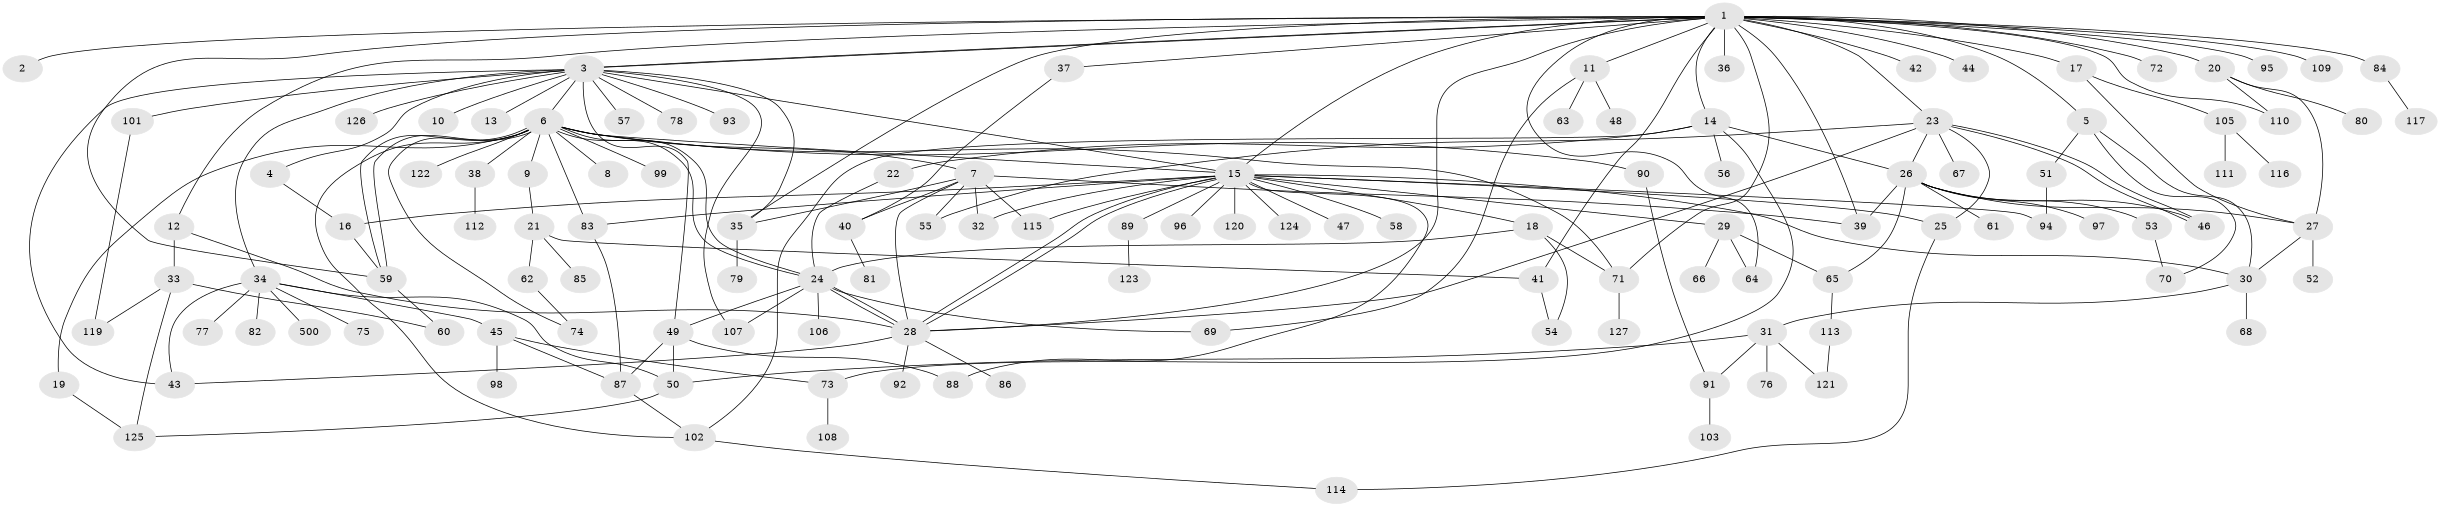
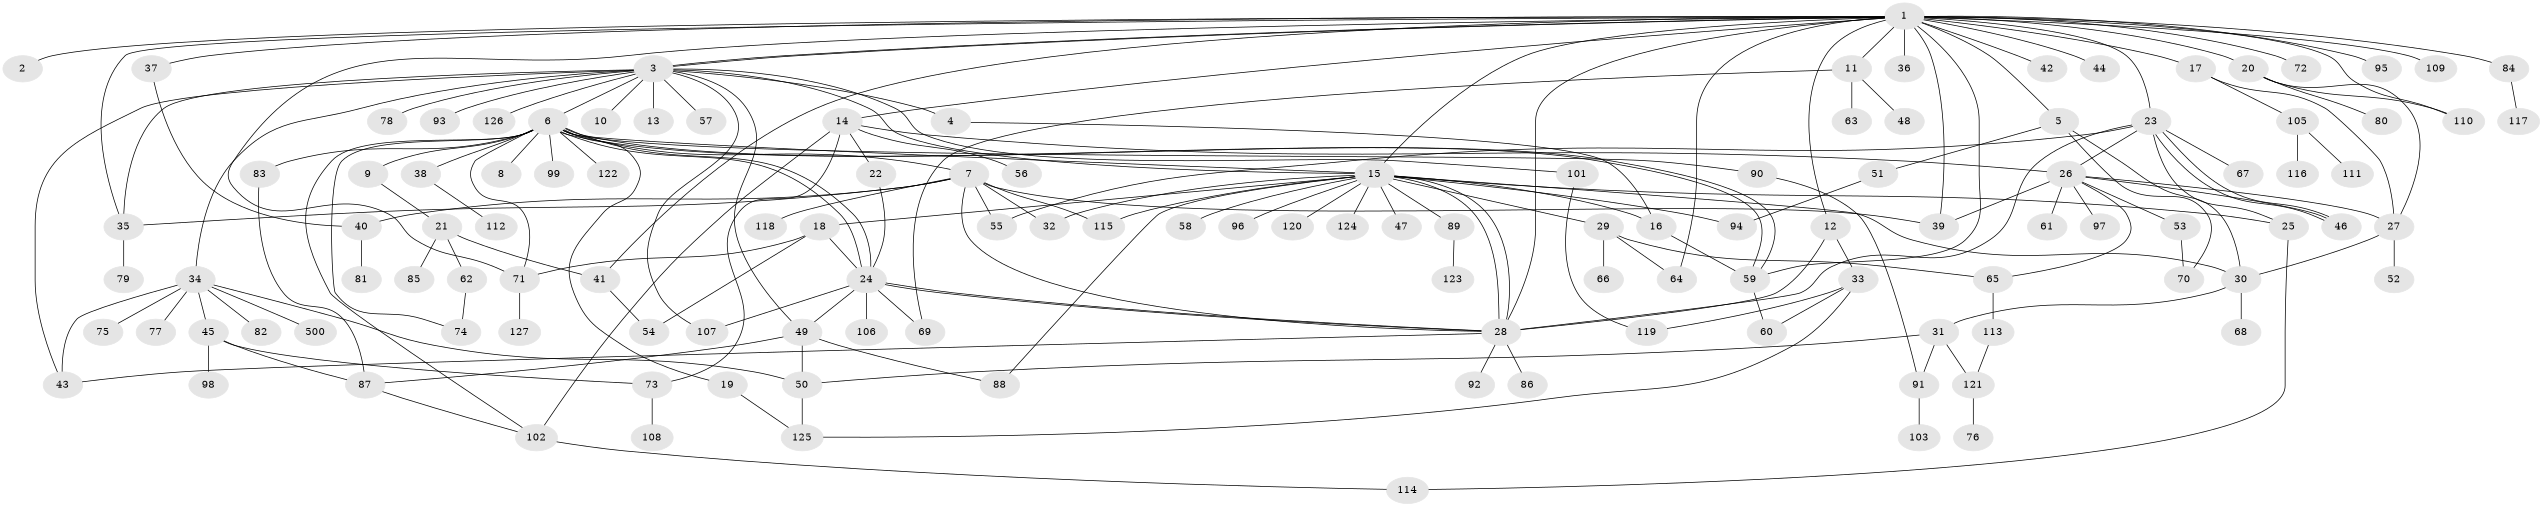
edge "15" -- "83": removed
node "118": added
edge "31" -- "76": now "121" -- "76"
